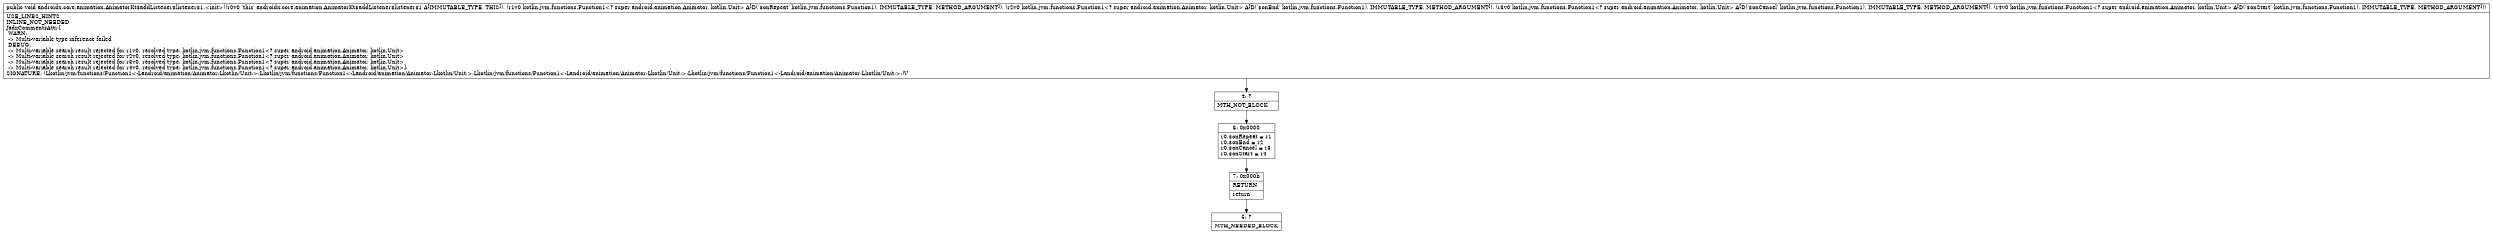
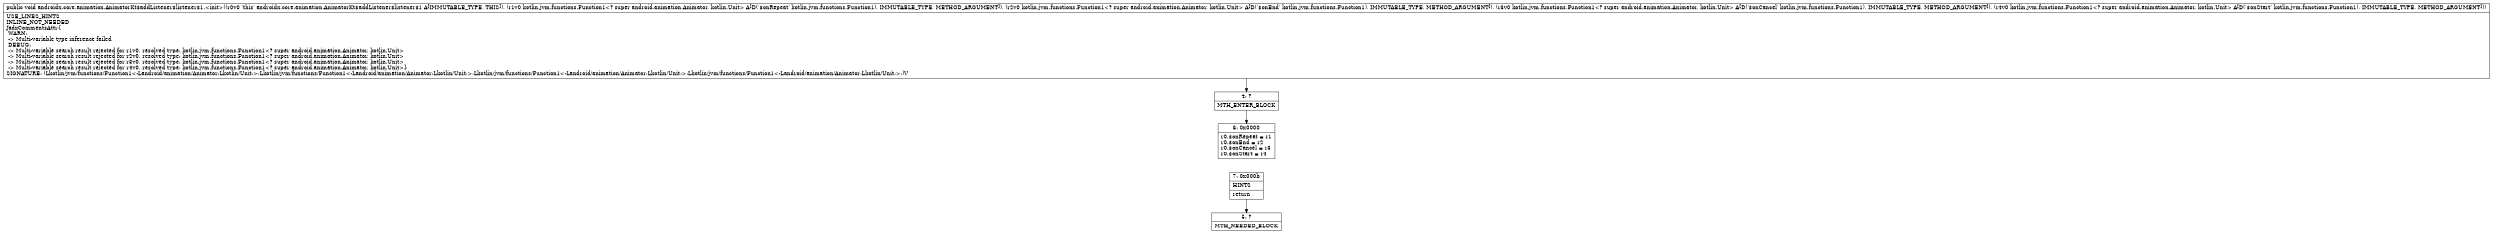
node "4: ?": text "MTH_NOT_BLOCK" -> "MTH_ENTER_BLOCK"
edge "6: 0x0000" -> "7: 0x000b": removed
node "7: 0x000b": text "RETURN" -> "HINTS"
